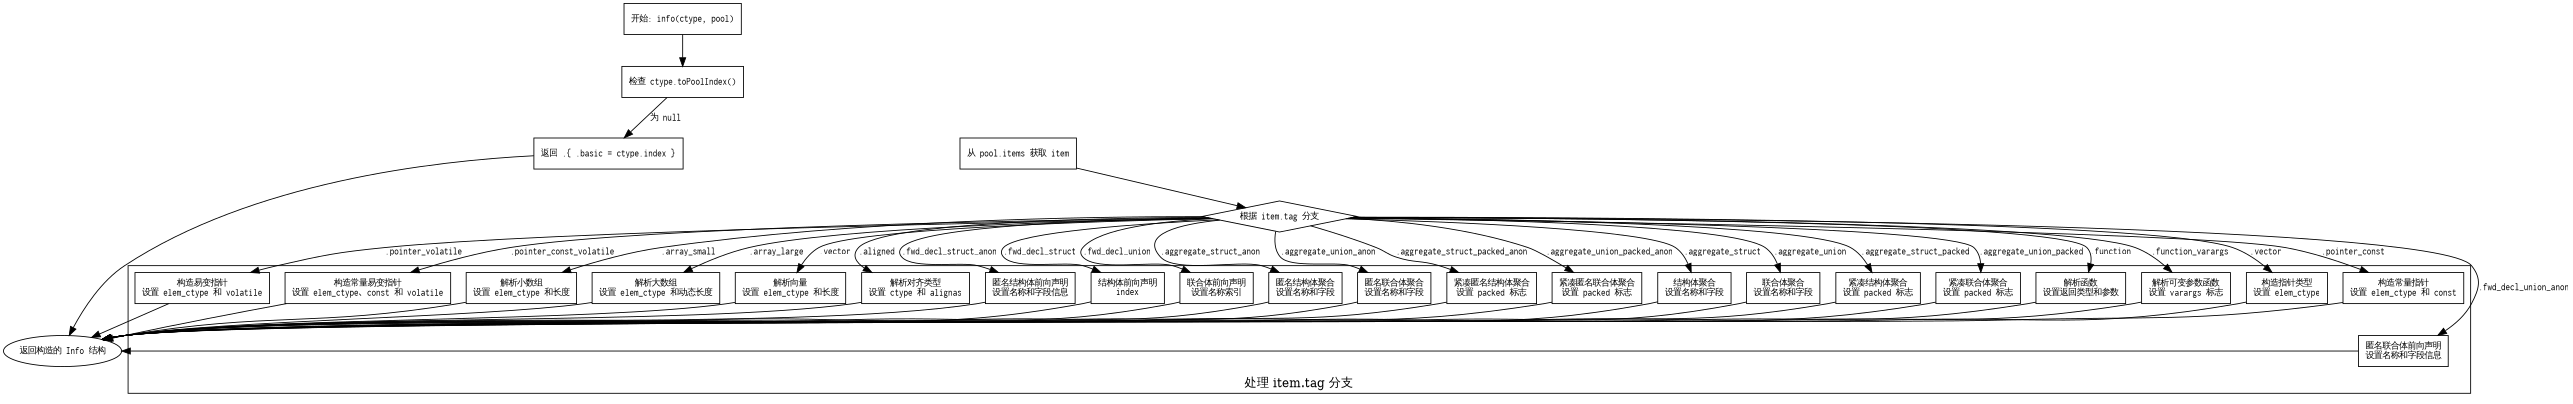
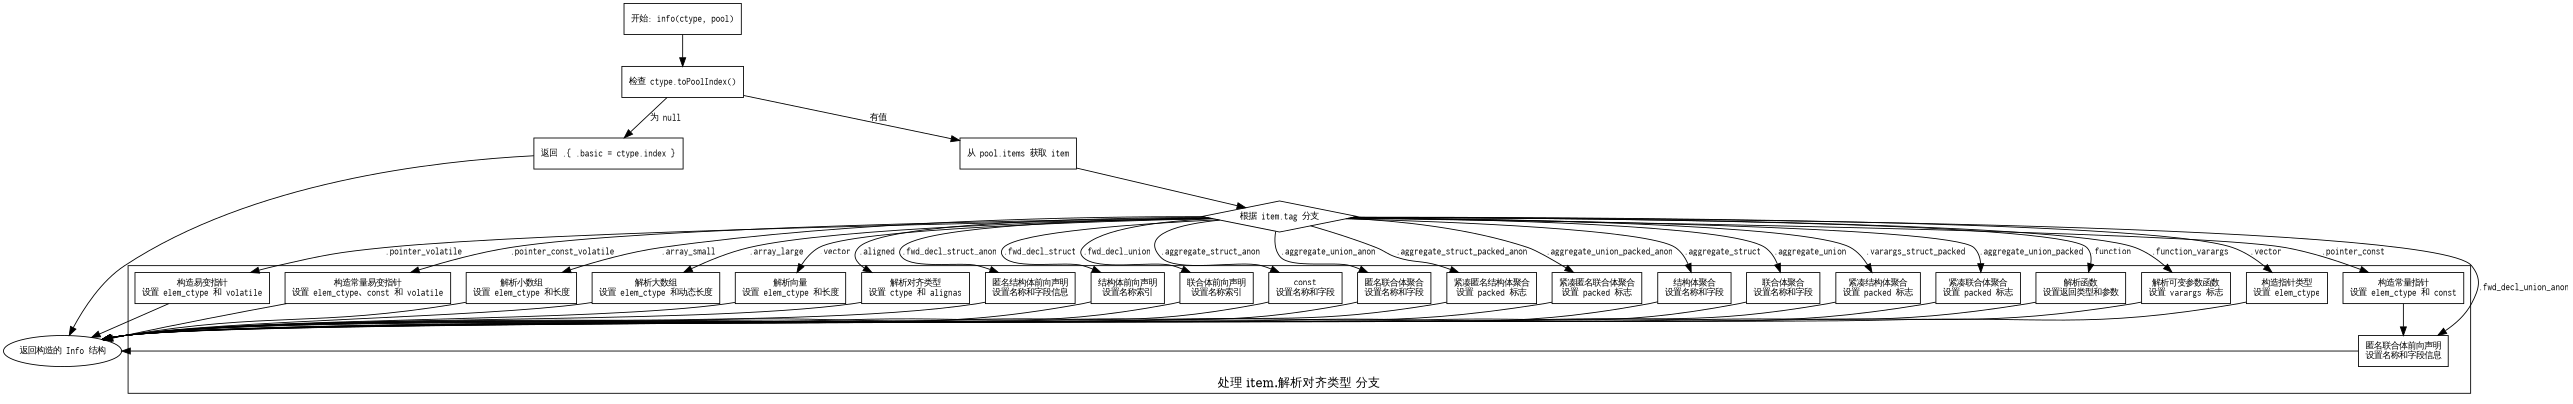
edge "检查 ctype.toPoolIndex()" -> "从 pool.items 获取 item": added, label "有值"
edge "根据 item.tag 分支" -> "紧凑结构体聚合 设置 packed 标志": label ".aggregate_struct_packed" -> ".varargs_struct_packed"
node "结构体前向声明 index": label "结构体前向声明 index" -> "结构体前向声明 设置名称索引"
node "匿名结构体聚合 设置名称和字段": label "匿名结构体聚合 设置名称和字段" -> "const 设置名称和字段"
edge "构造常量指针 设置 elem_ctype 和 const" -> "返回构造的 Info 结构": now "构造常量指针 设置 elem_ctype 和 const" -> "匿名联合体前向声明 设置名称和字段信息"
cluster "处理 item.tag 分支": label "处理 item.tag 分支" -> "处理 item.解析对齐类型 分支"
